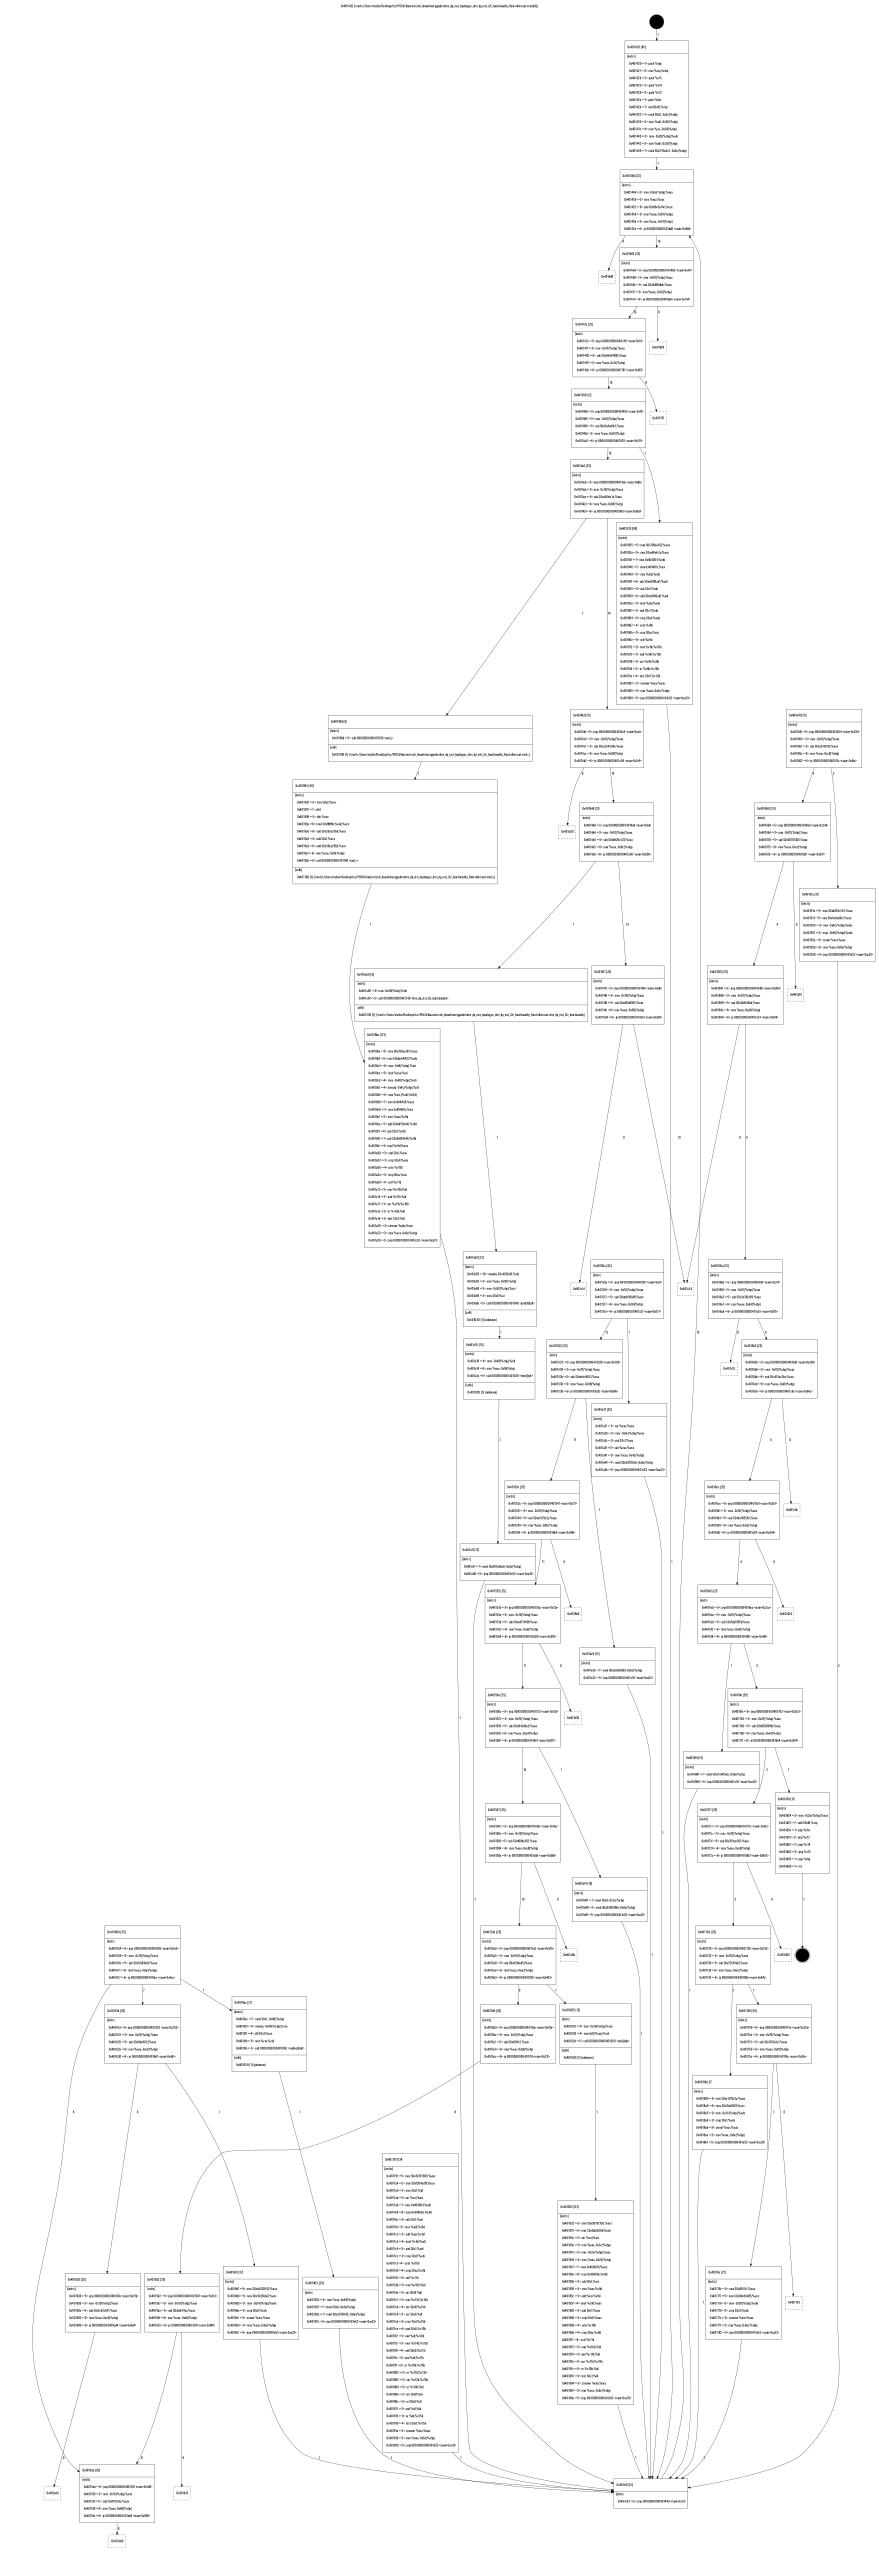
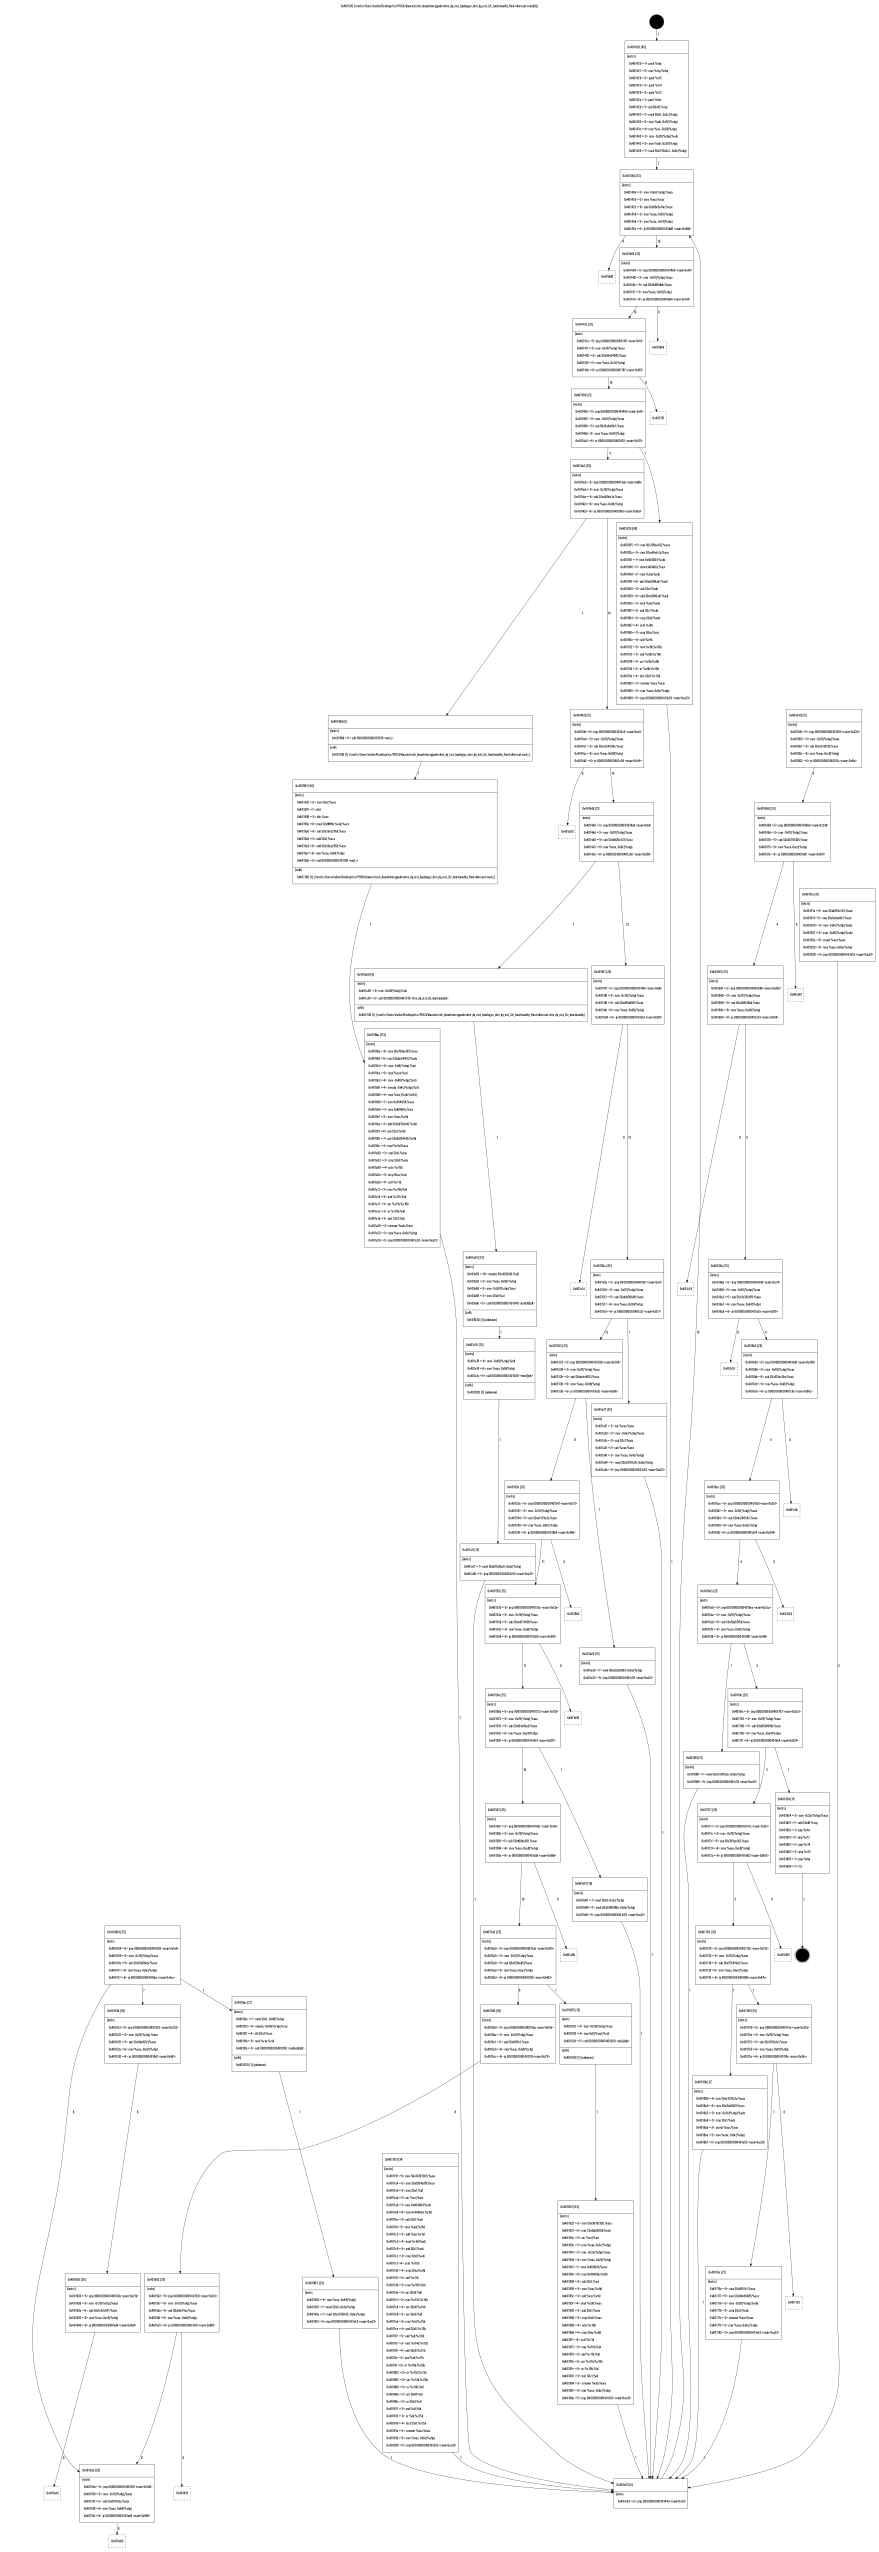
edge "0x401490 [22]" -> "0x4014a6 [25]": label " 15" -> " 4"
edge "0x40164f [25]" -> "0x40191a [27]": removed, label "2"
edge "0x4014f1 [25]" -> "0x401c34": now "0x4014f1 [25]" -> "0x40150a [25]"
node "0x4018d1 [27]": removed
